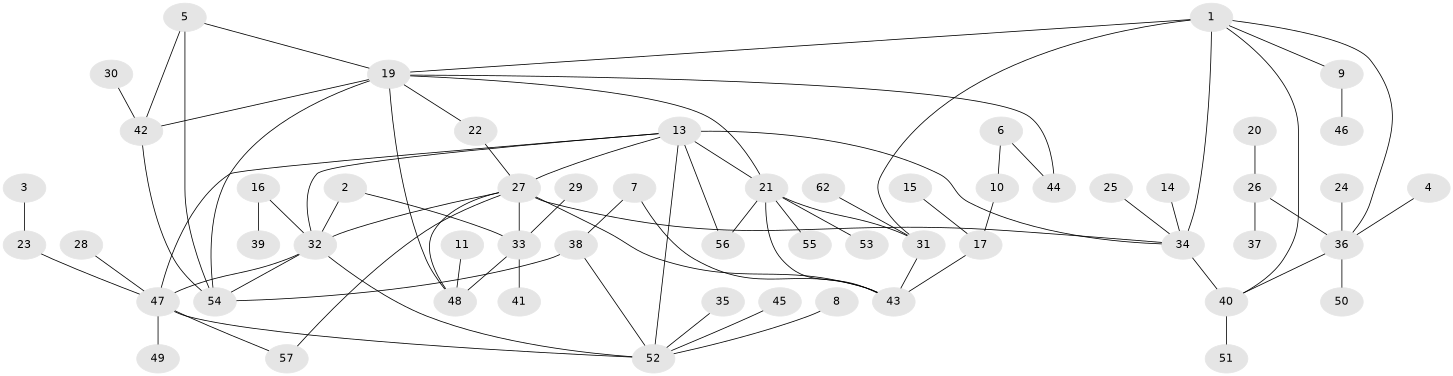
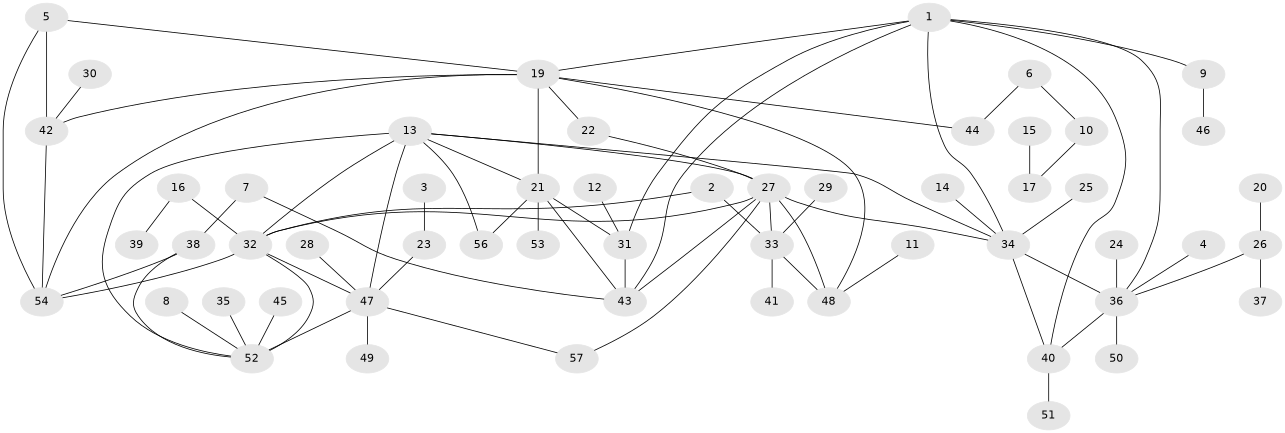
node "62": label "62" -> "12"
node "55": removed
edge "17" -- "43": now "1" -- "43"
edge "34" -- "36": added
